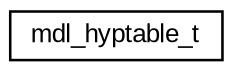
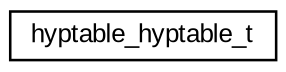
node "mdl_hyptable_t": label "mdl_hyptable_t" -> "hyptable_hyptable_t"
